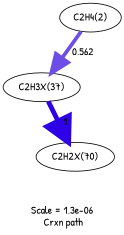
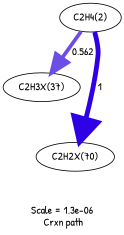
edge "C2H3X(37)" -> "C2H2X(70)": now "C2H4(2)" -> "C2H2X(70)"
